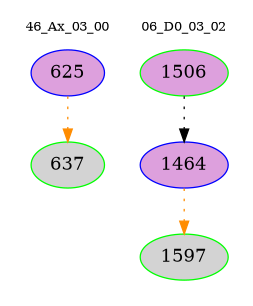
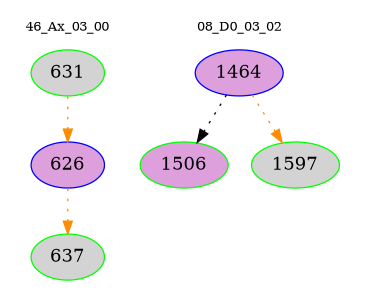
cluster "06_D0_03_02": label "06_D0_03_02" -> "08_D0_03_02"
node "625": label "625" -> "626"
node "631": added
edge "1506" -> "1464": reversed
